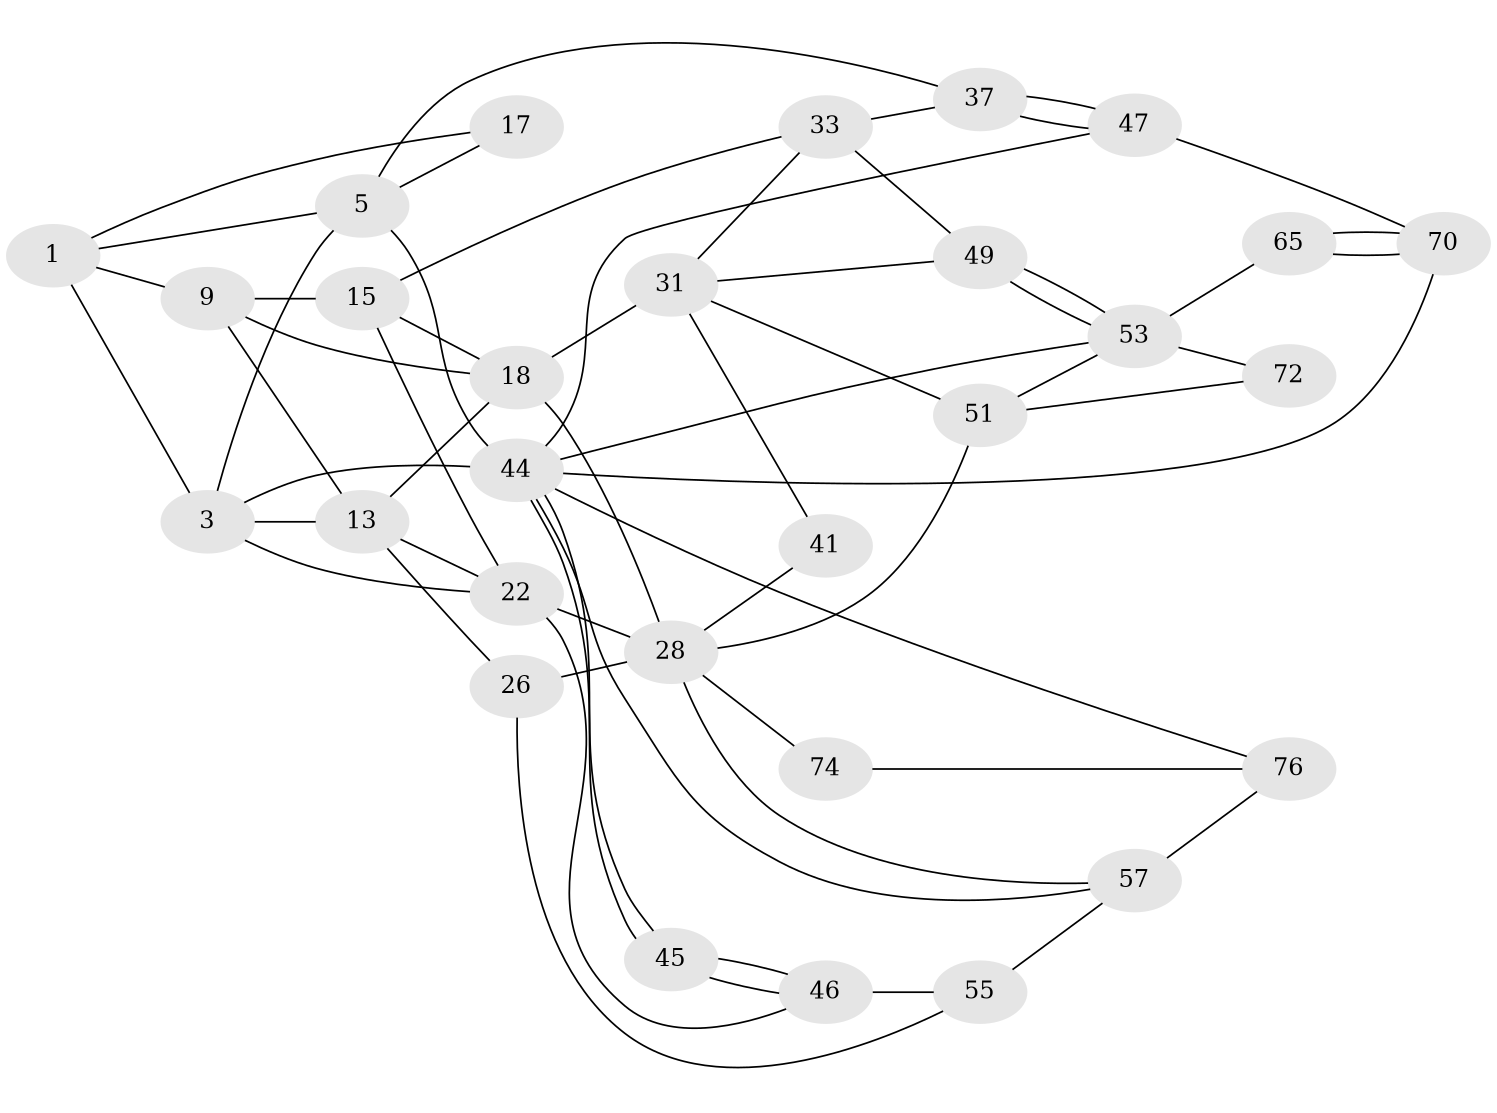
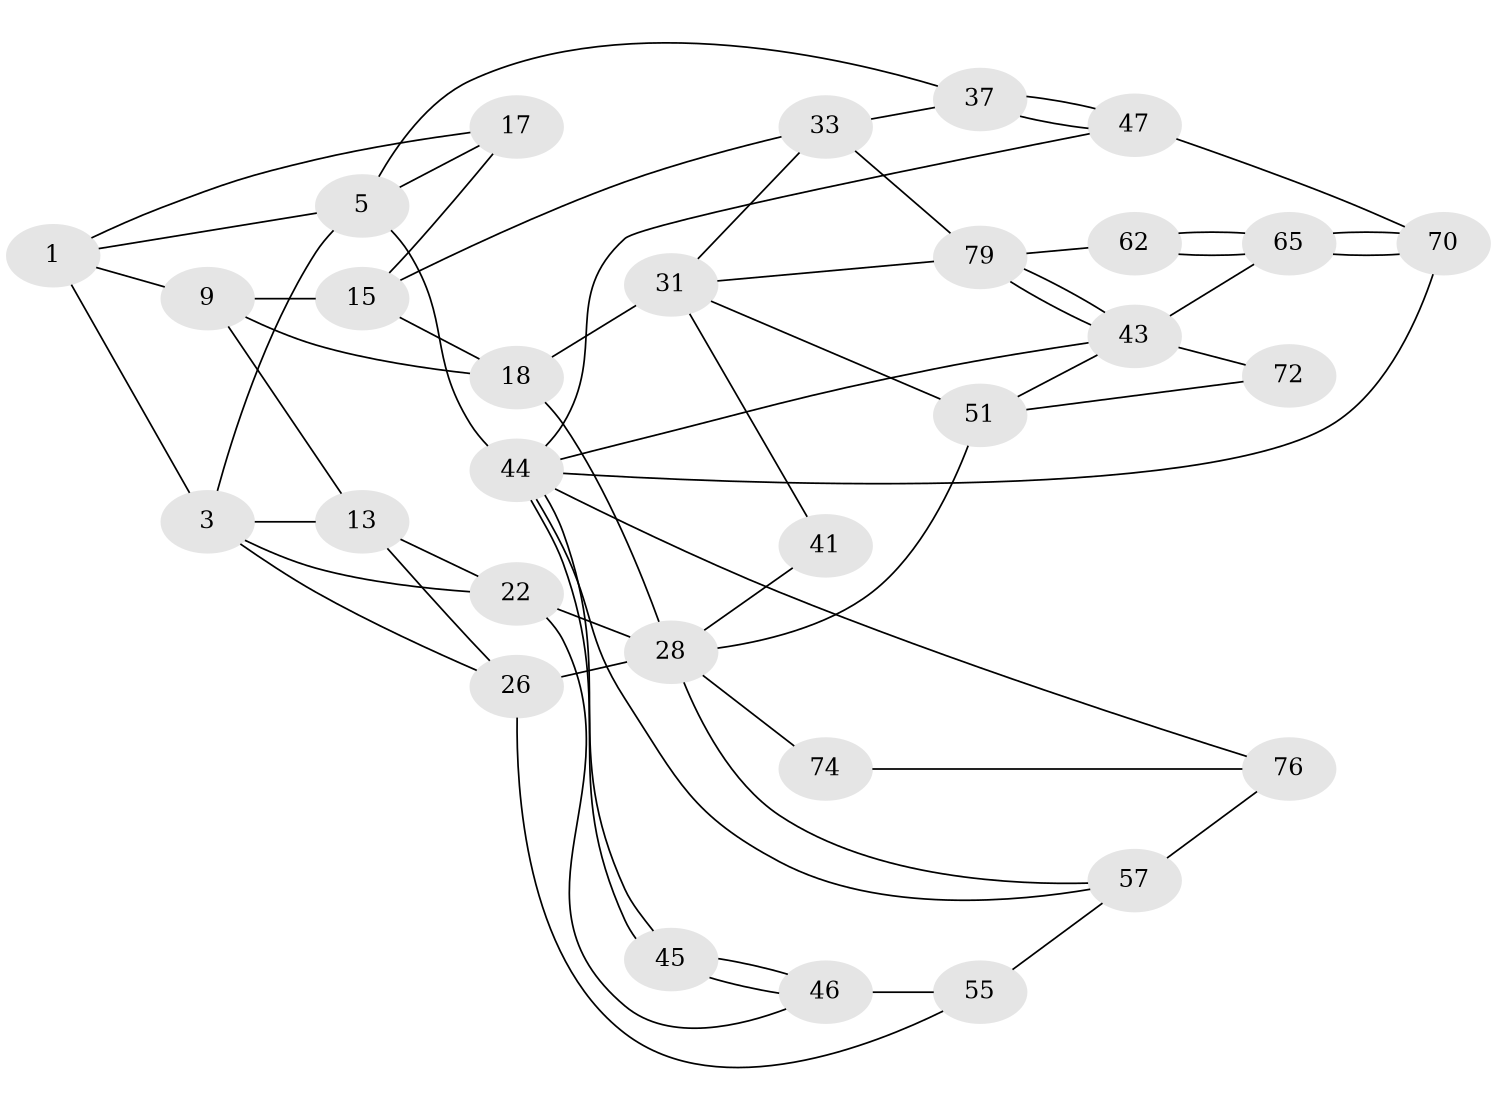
node "62": added
node "49": label "49" -> "79"
node "53": label "53" -> "43"
edge "15" -- "22": now "15" -- "17"
edge "18" -- "13": removed
edge "44" -- "3": now "26" -- "3"
